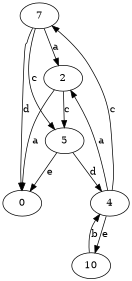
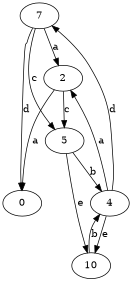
edge "4" -> "7": label "c" -> "d"
edge "5" -> "0": now "5" -> "10"
edge "5" -> "4": label "d" -> "b"
